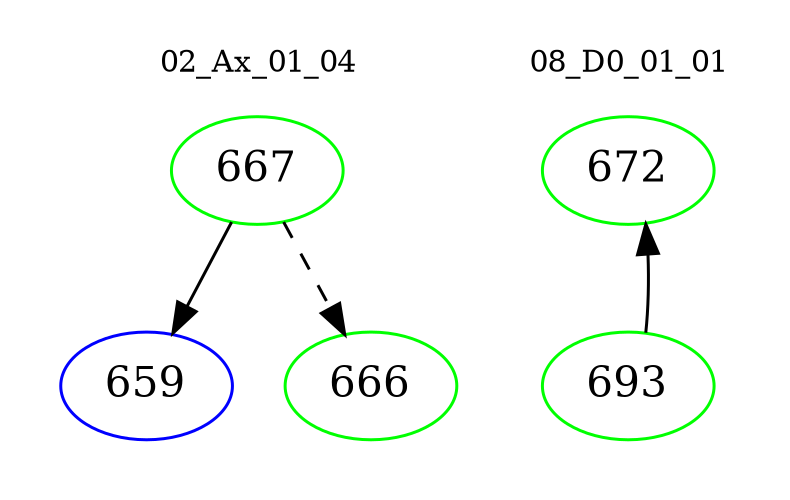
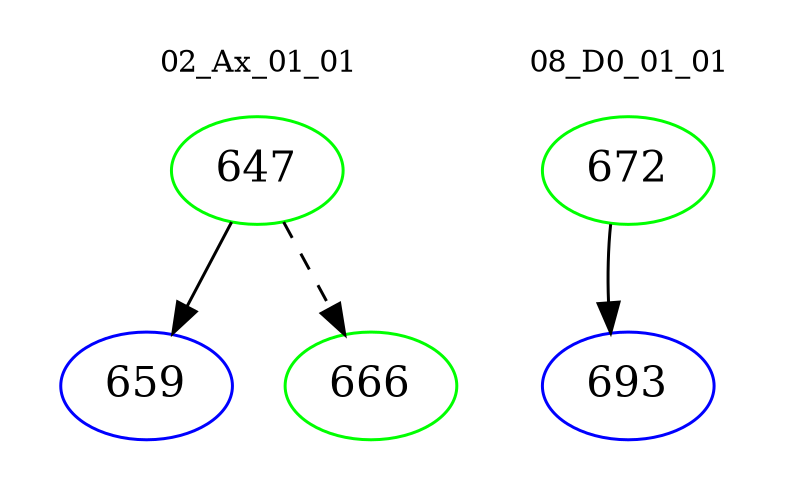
cluster "02_Ax_01_04": label "02_Ax_01_04" -> "02_Ax_01_01"
node "667": label "667" -> "647"
edge "693" -> "672": reversed
node "693": color green -> blue
